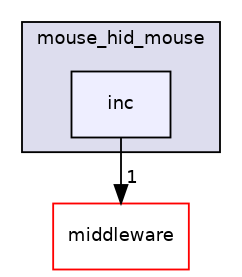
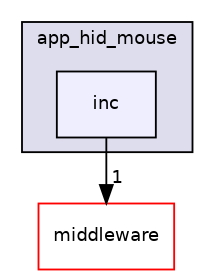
cluster "mouse_hid_mouse": label "mouse_hid_mouse" -> "app_hid_mouse"
